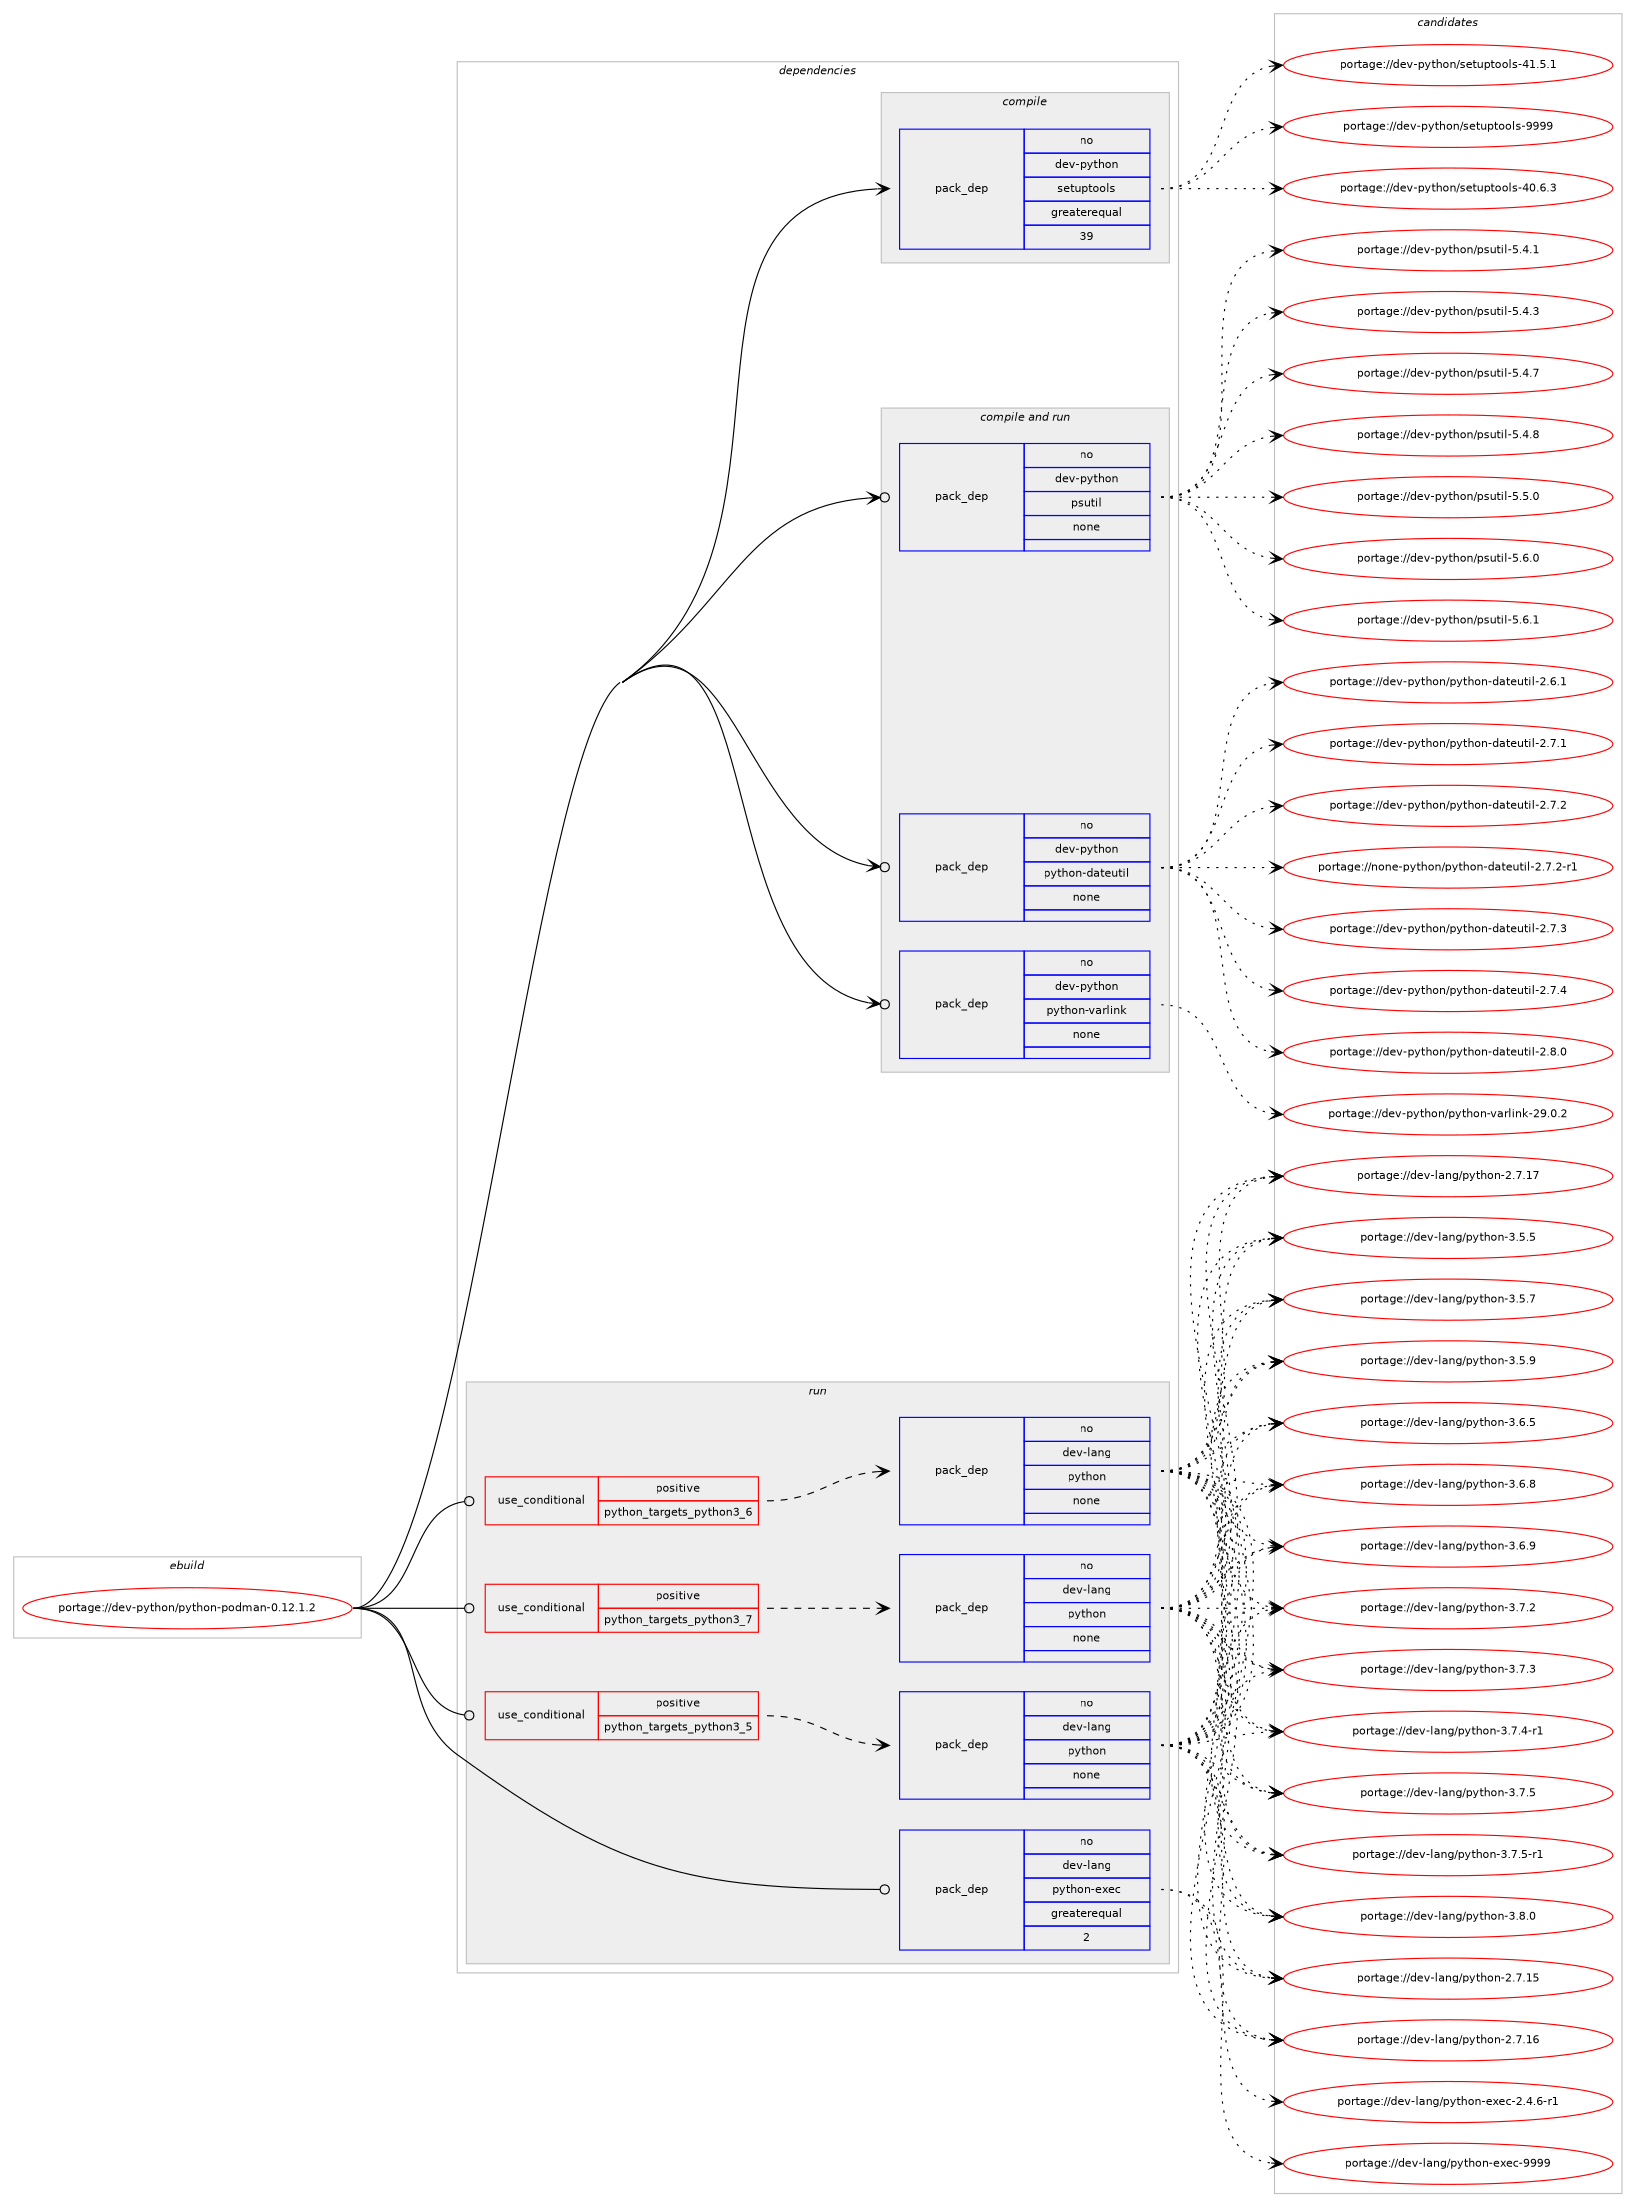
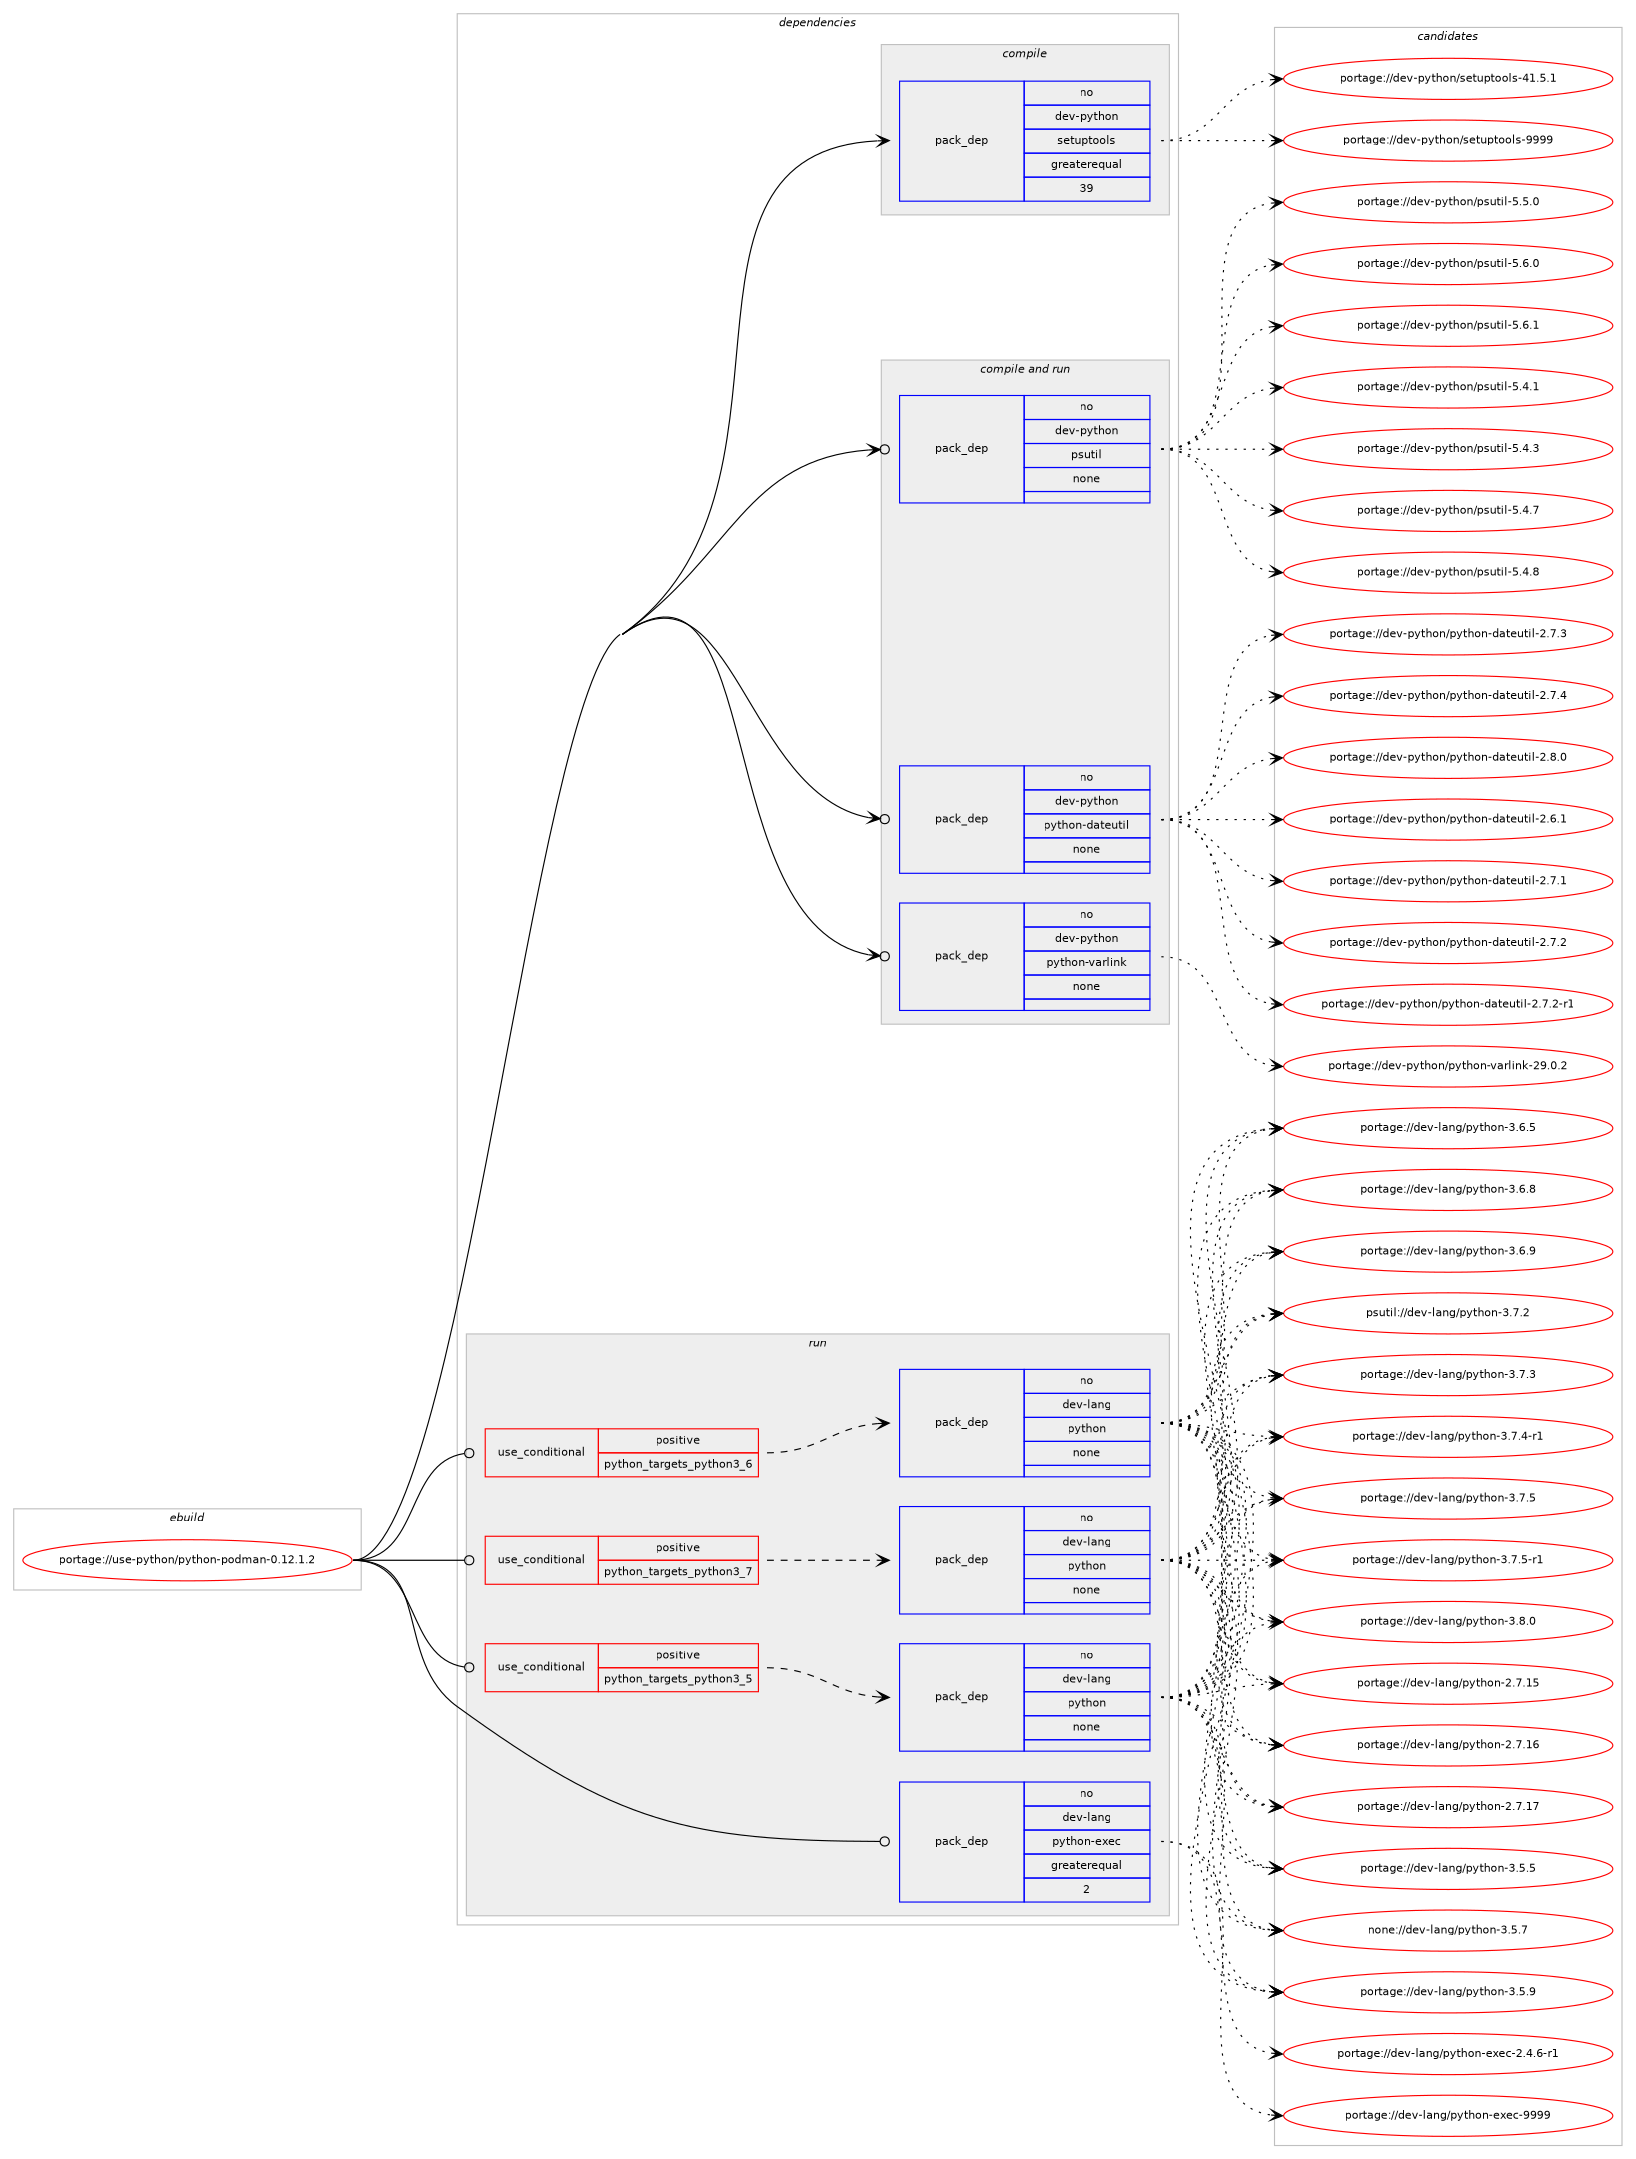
node "portage://dev-python/setuptools-40.6.3": removed
node "portage://none-python/python-dateutil-2.7.2-r1": label "portage://none-python/python-dateutil-2.7.2-r1" -> "portage://dev-python/python-dateutil-2.7.2-r1"
node "portage://dev-lang/python-3.5.7": label "portage://dev-lang/python-3.5.7" -> "none://dev-lang/python-3.5.7"
node "portage://dev-python/python-podman-0.12.1.2": label "portage://dev-python/python-podman-0.12.1.2" -> "portage://use-python/python-podman-0.12.1.2"
node "portage://dev-lang/python-3.7.2": label "portage://dev-lang/python-3.7.2" -> "psutil://dev-lang/python-3.7.2"
